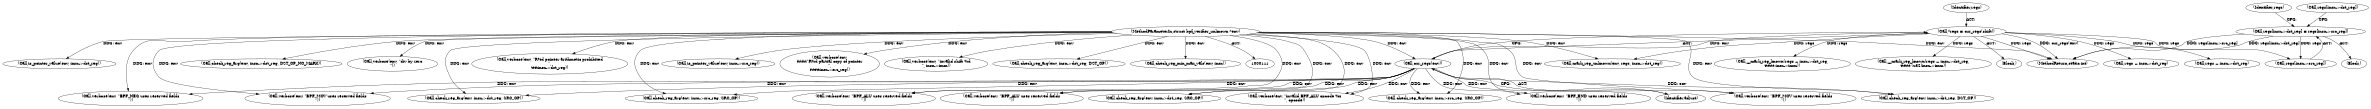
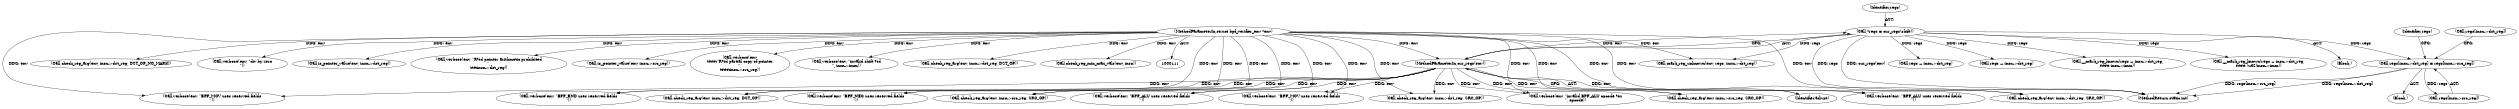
node "(MethodParameterIn,struct bpf_verifier_unknown *env)": label "(MethodParameterIn,struct bpf_verifier_unknown *env)" -> "(MethodParameterIn,struct bpf_verifier_env *env)"
edge "(Call,*regs = cur_regs(shift))" -> "(Call,regs[insn->src_reg])": now "(Call,*regs = cur_regs(shift))" -> "(Call,regs[insn->dst_reg] = regs[insn->src_reg])"
node "(Call,cur_regs(env))": label "(Call,cur_regs(env))" -> "(MethodParameterIn,cur_regs(env))"
